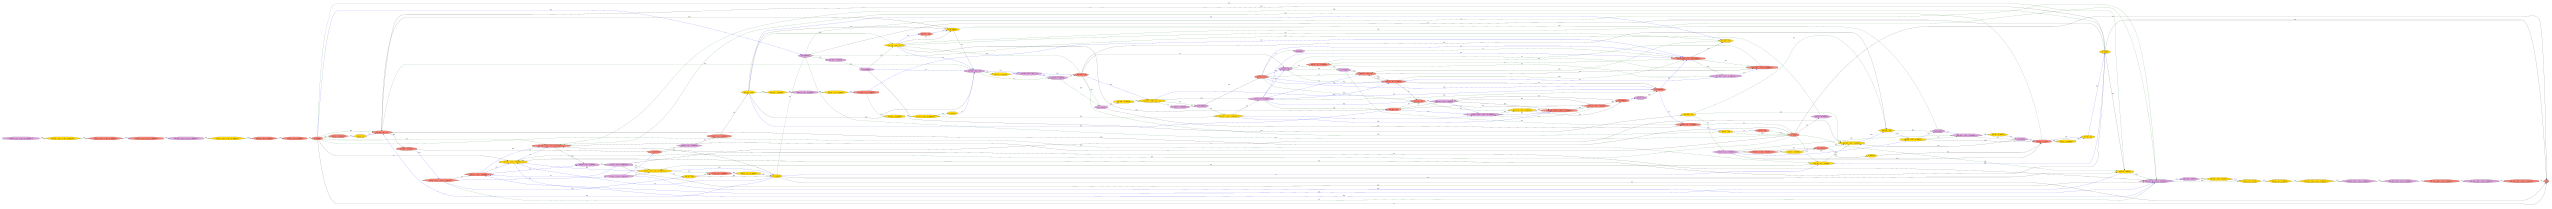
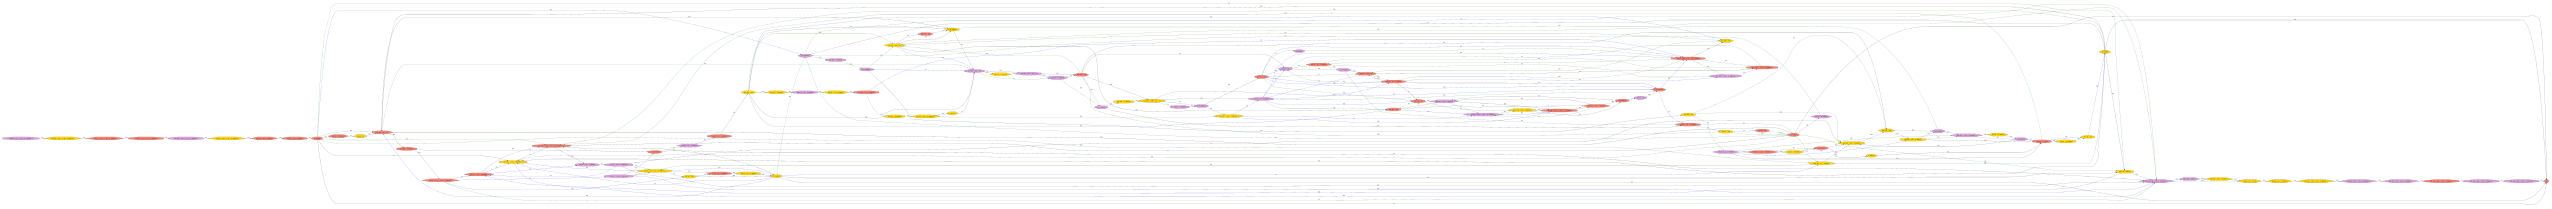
node "ldp x28 , x27 , [ sp ] , # address": fillcolor salmon -> plum
